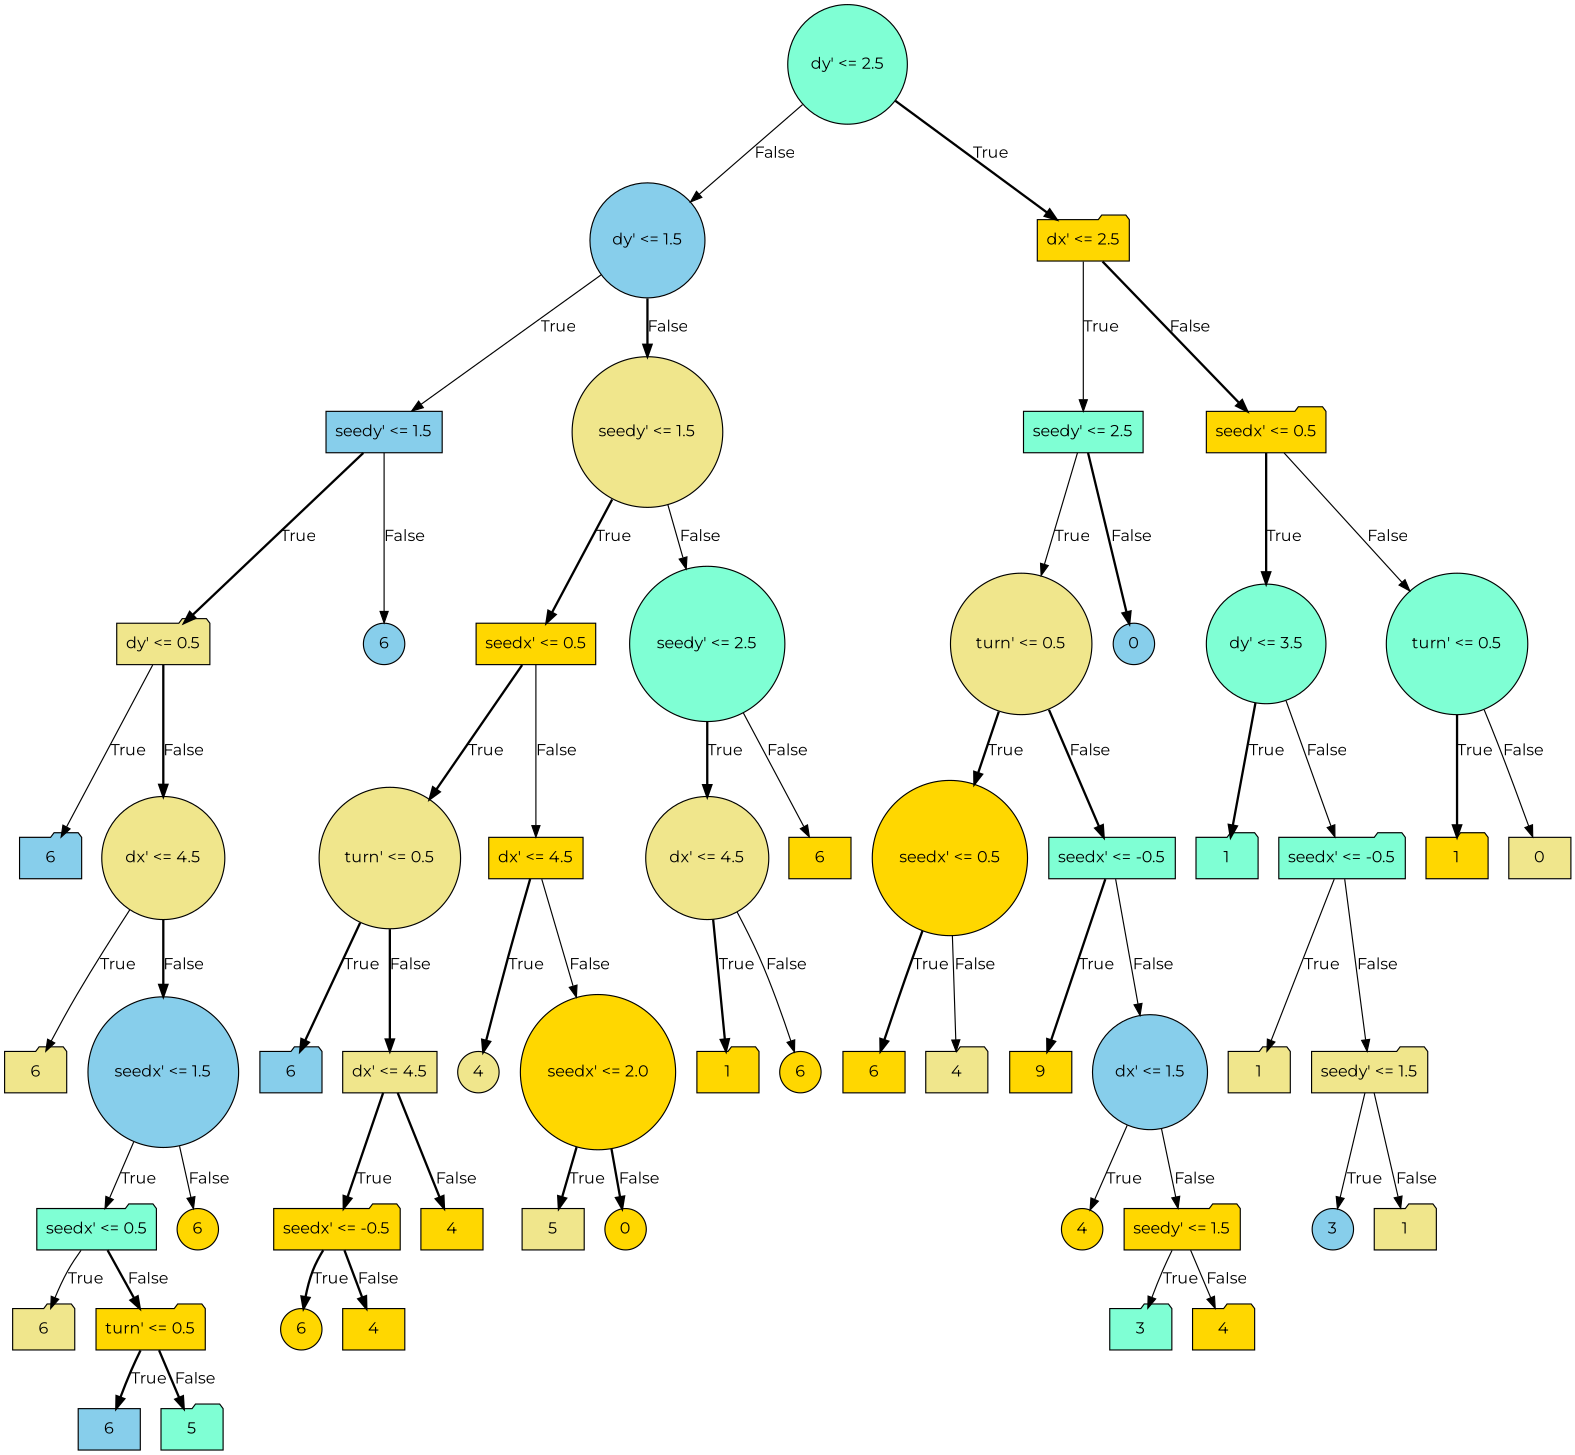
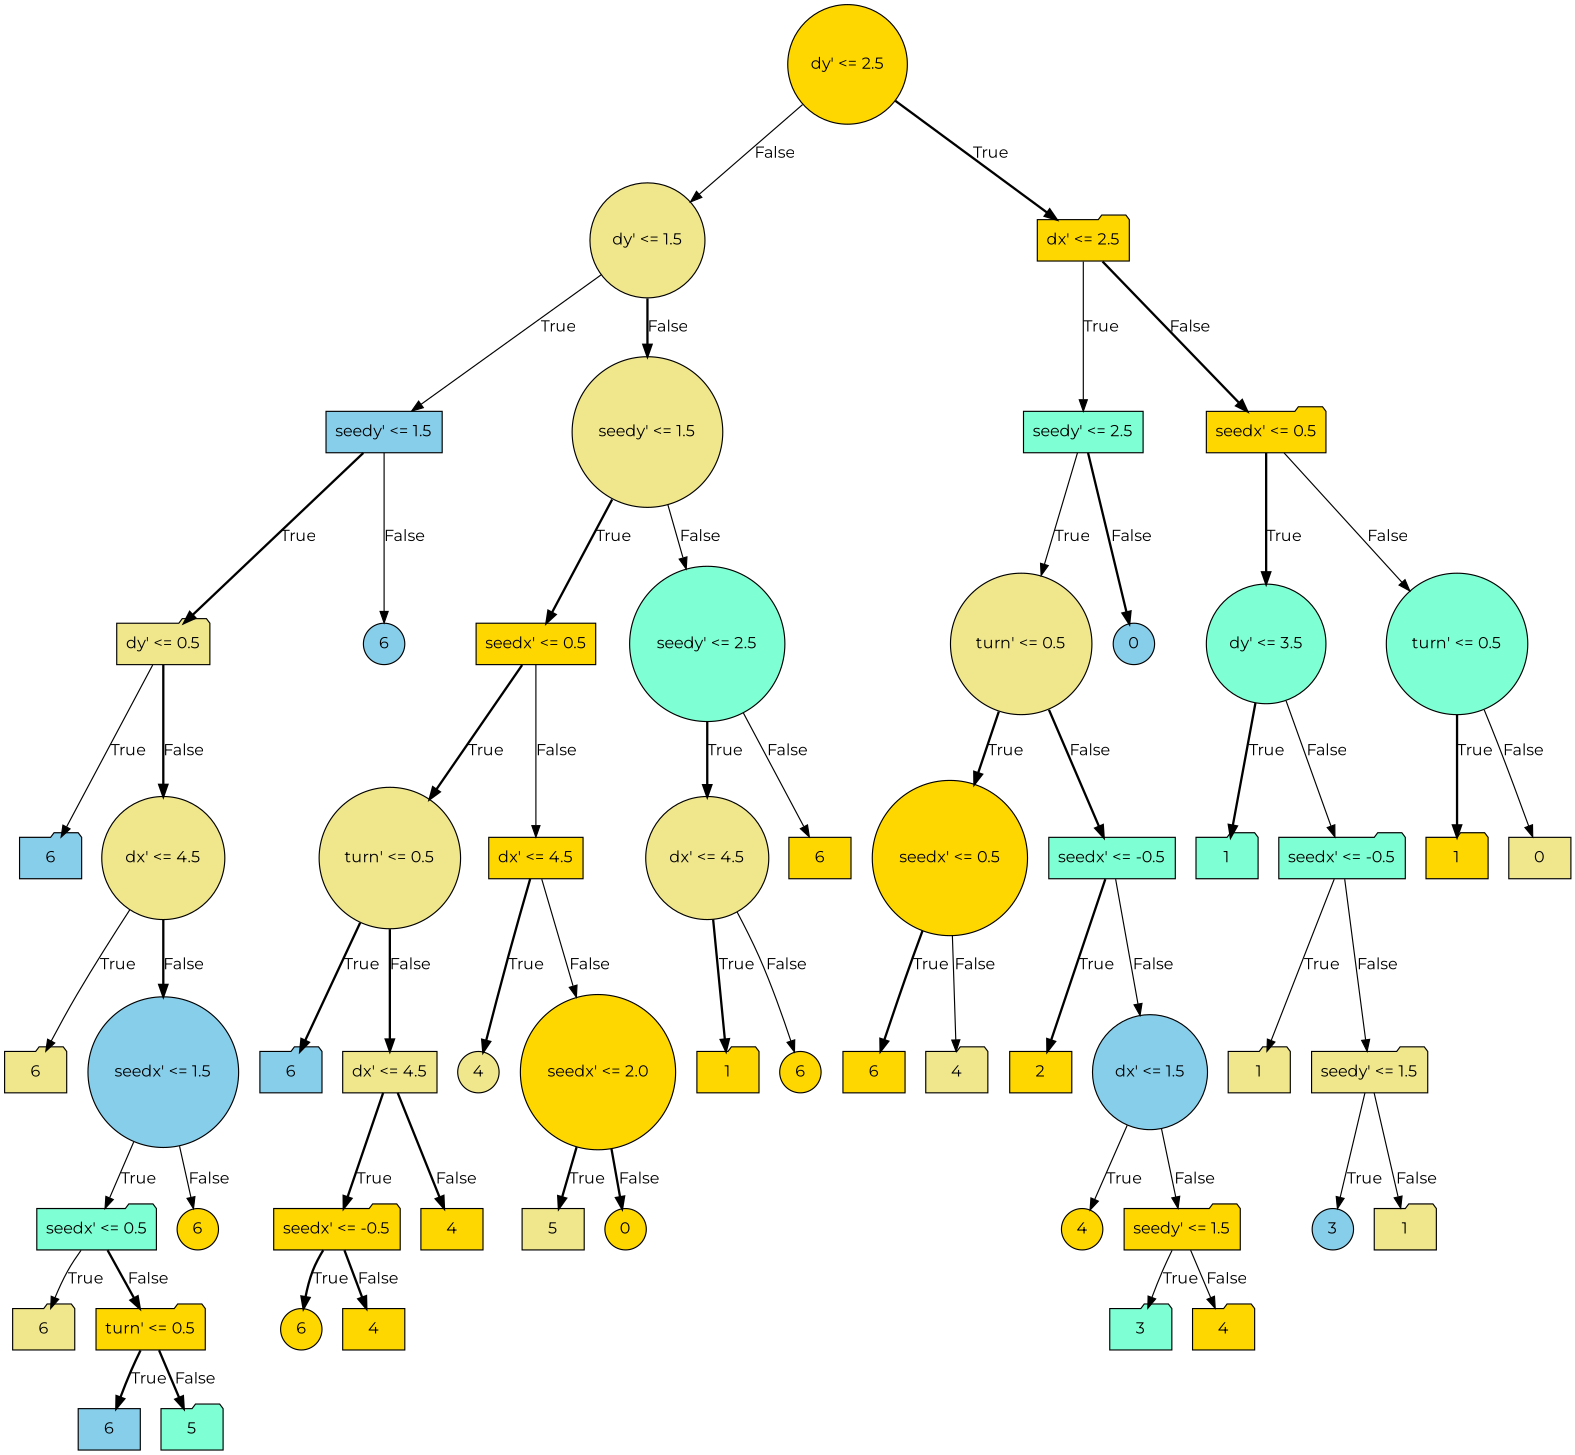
node "dy' <= 2.5": fillcolor aquamarine -> gold
node "dy' <= 1.5": fillcolor skyblue -> khaki
node "9": label "9" -> "2"
